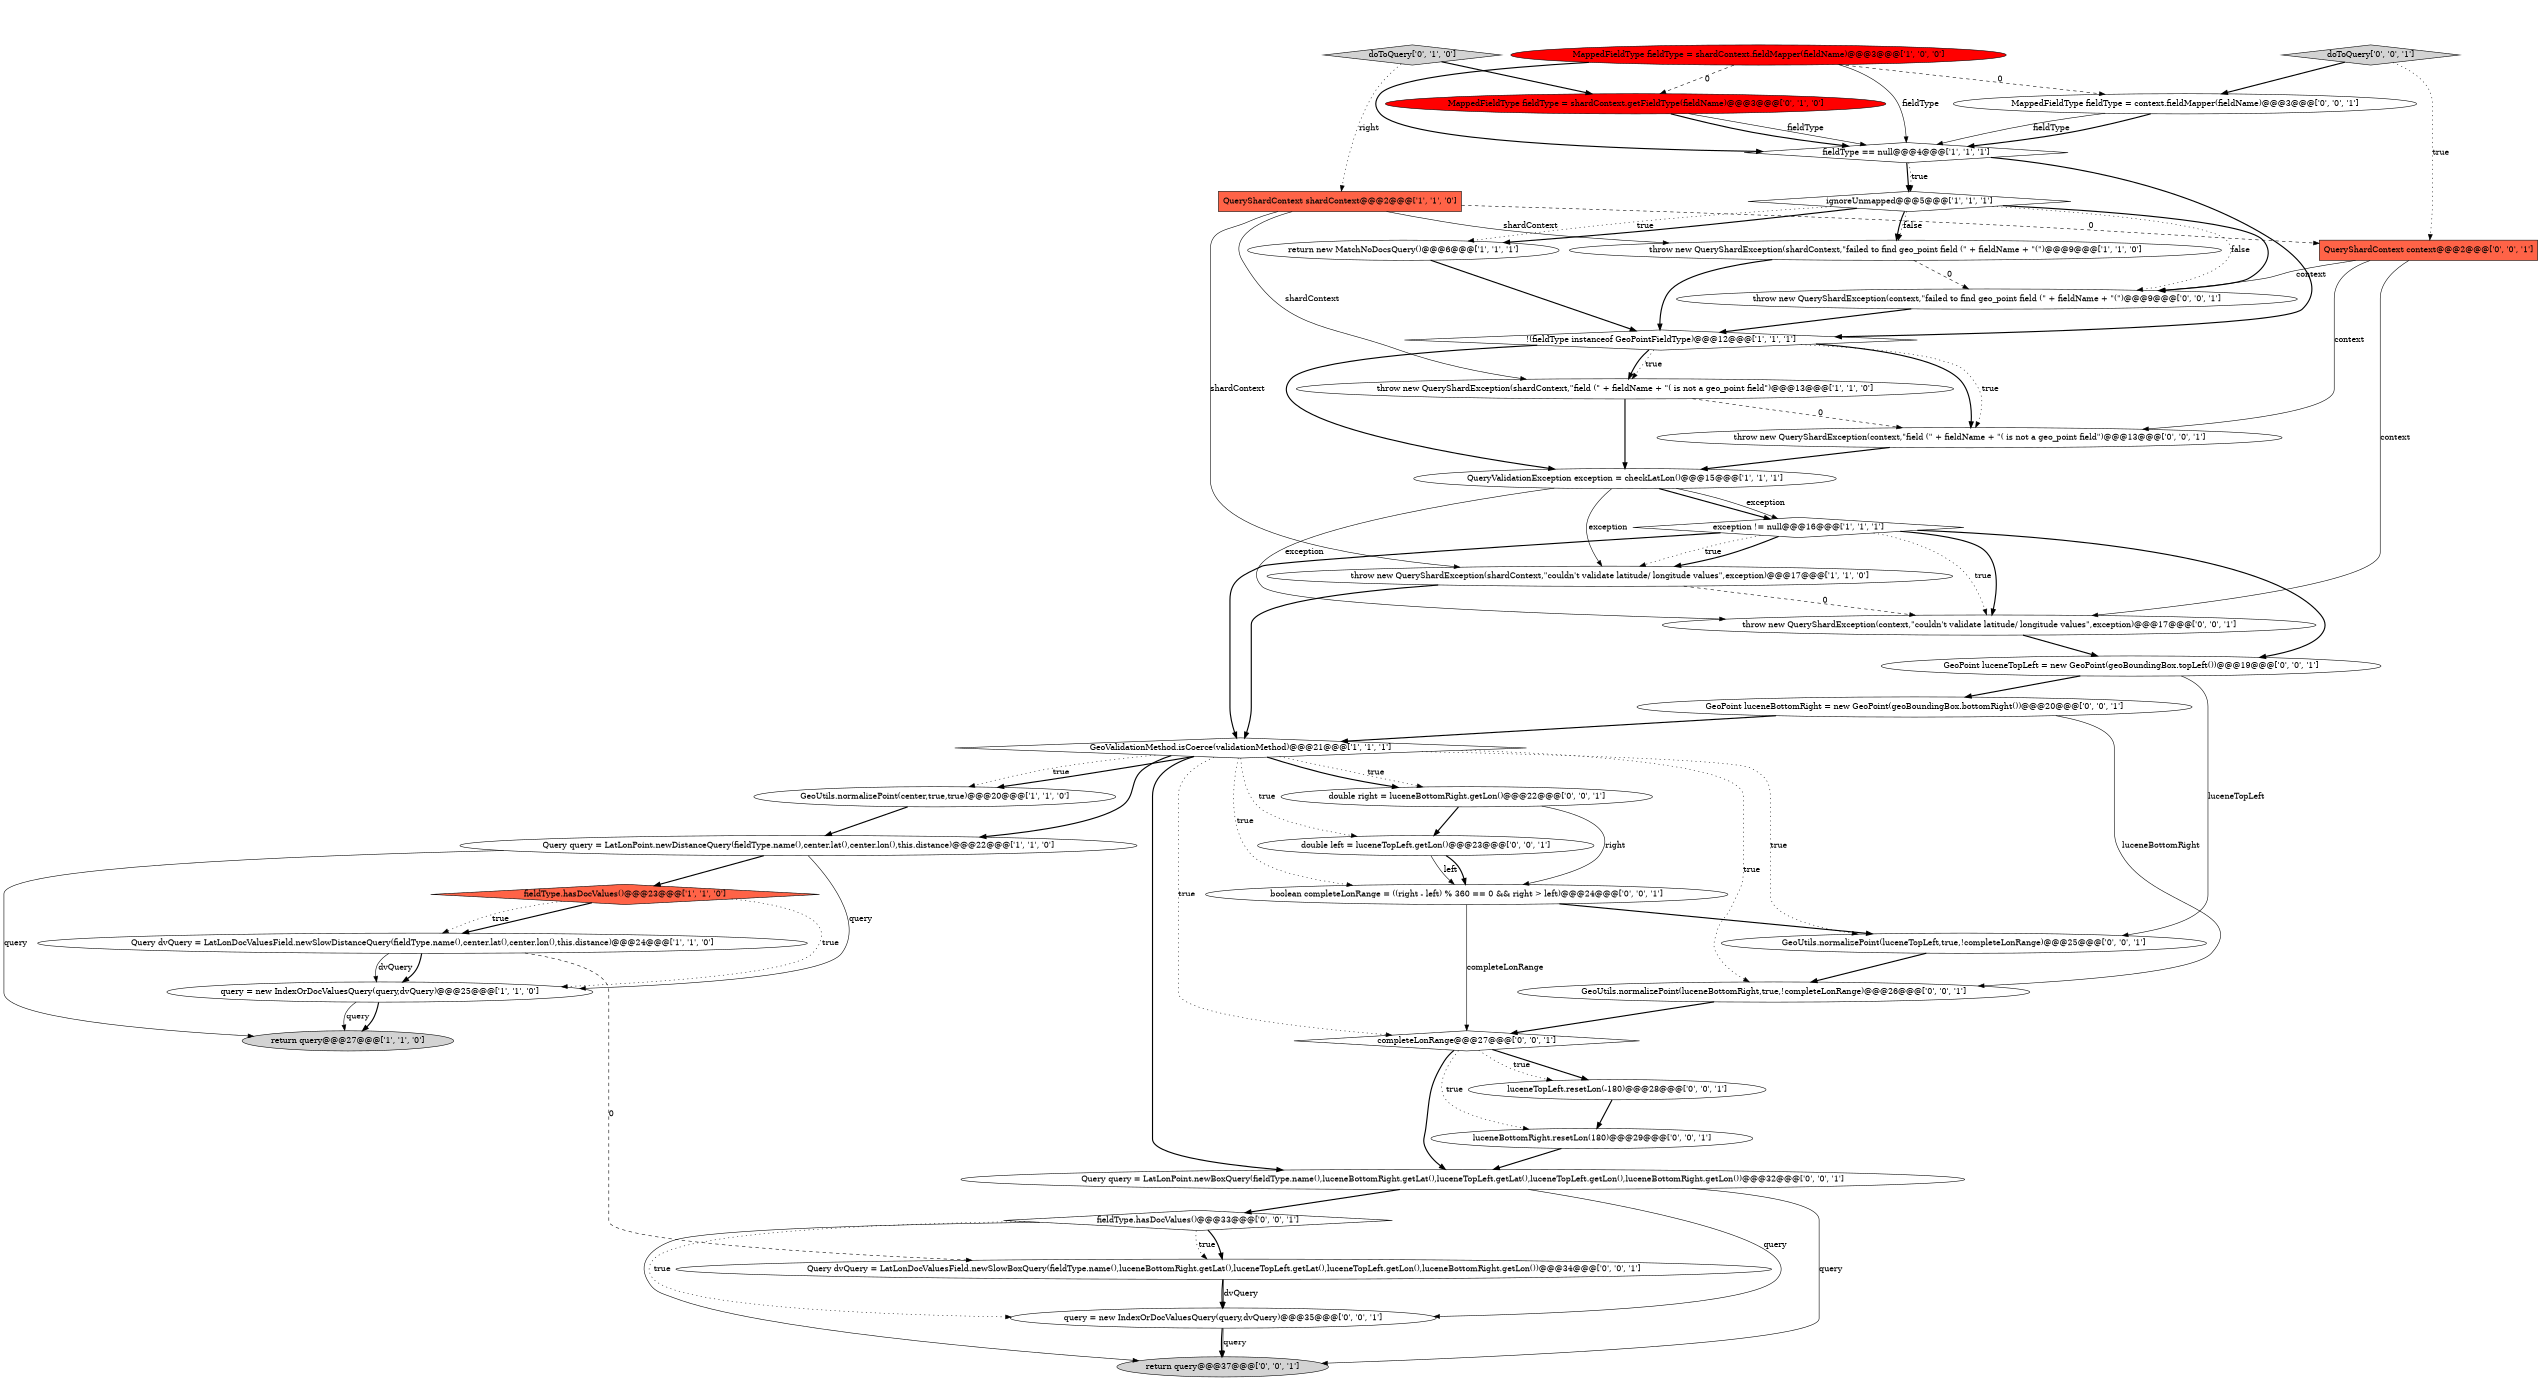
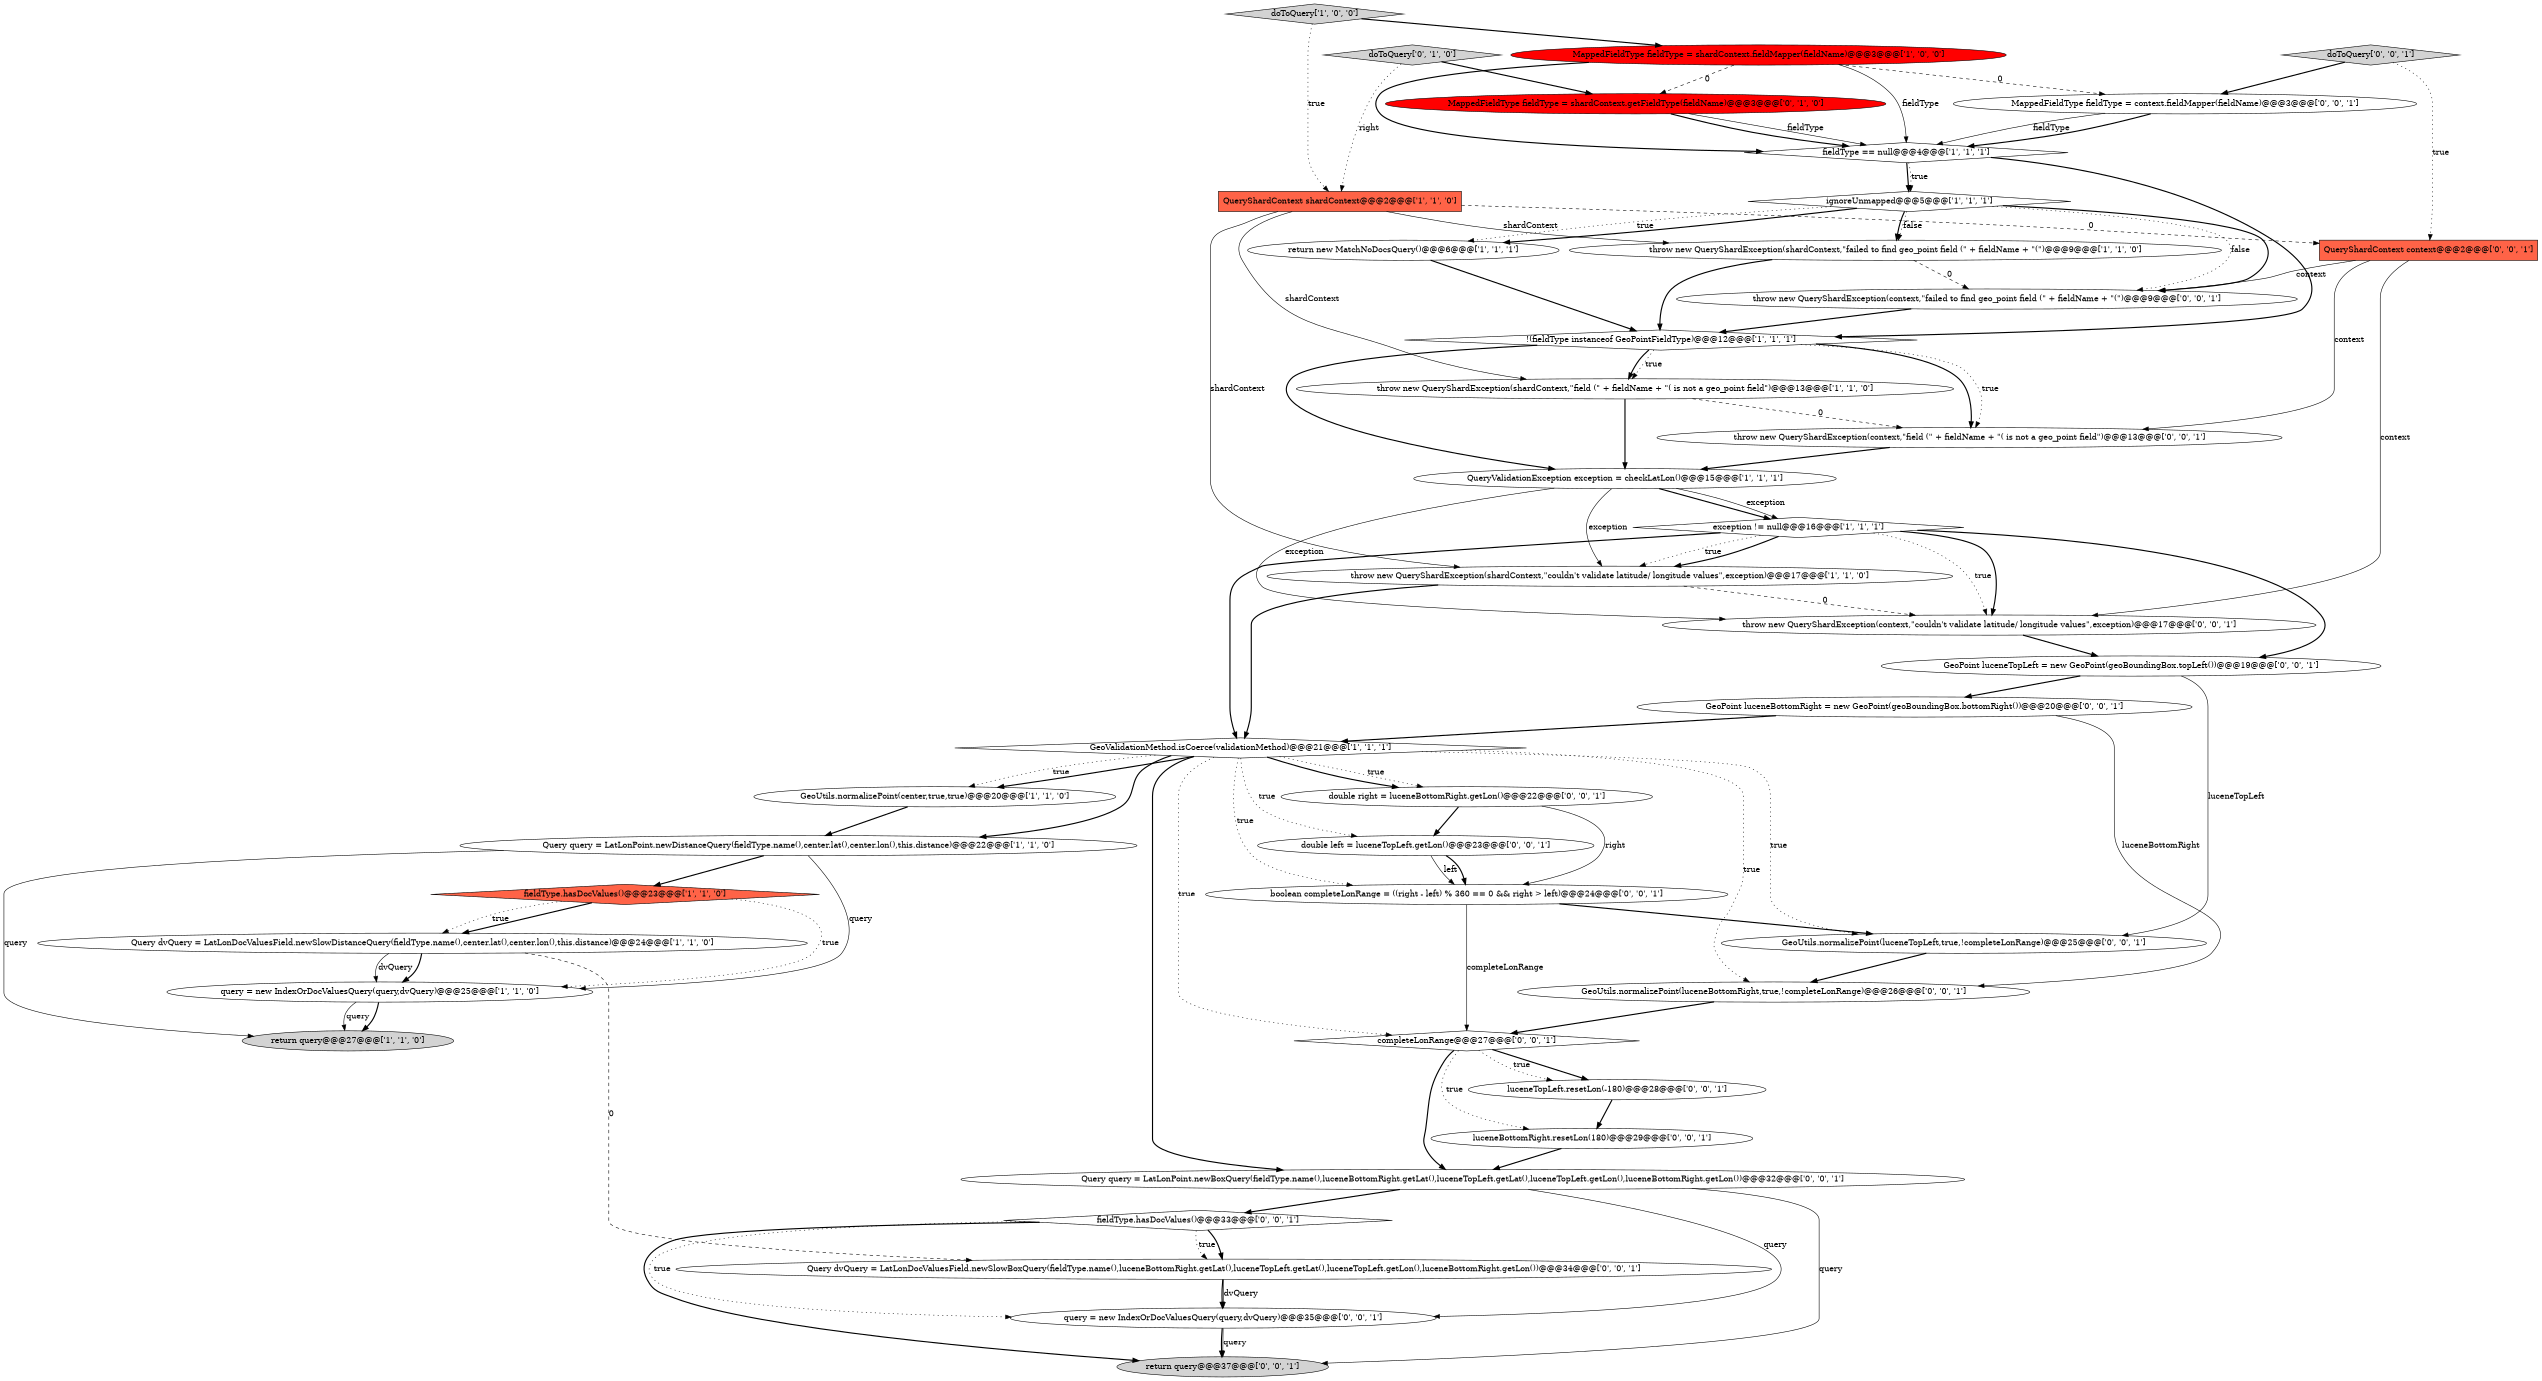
node "doToQuery['1', '0', '0']": added
edge "fieldType.hasDocValues()@@@33@@@['0', '0', '1']" -> "return query@@@37@@@['0', '0', '1']": style solid -> bold
